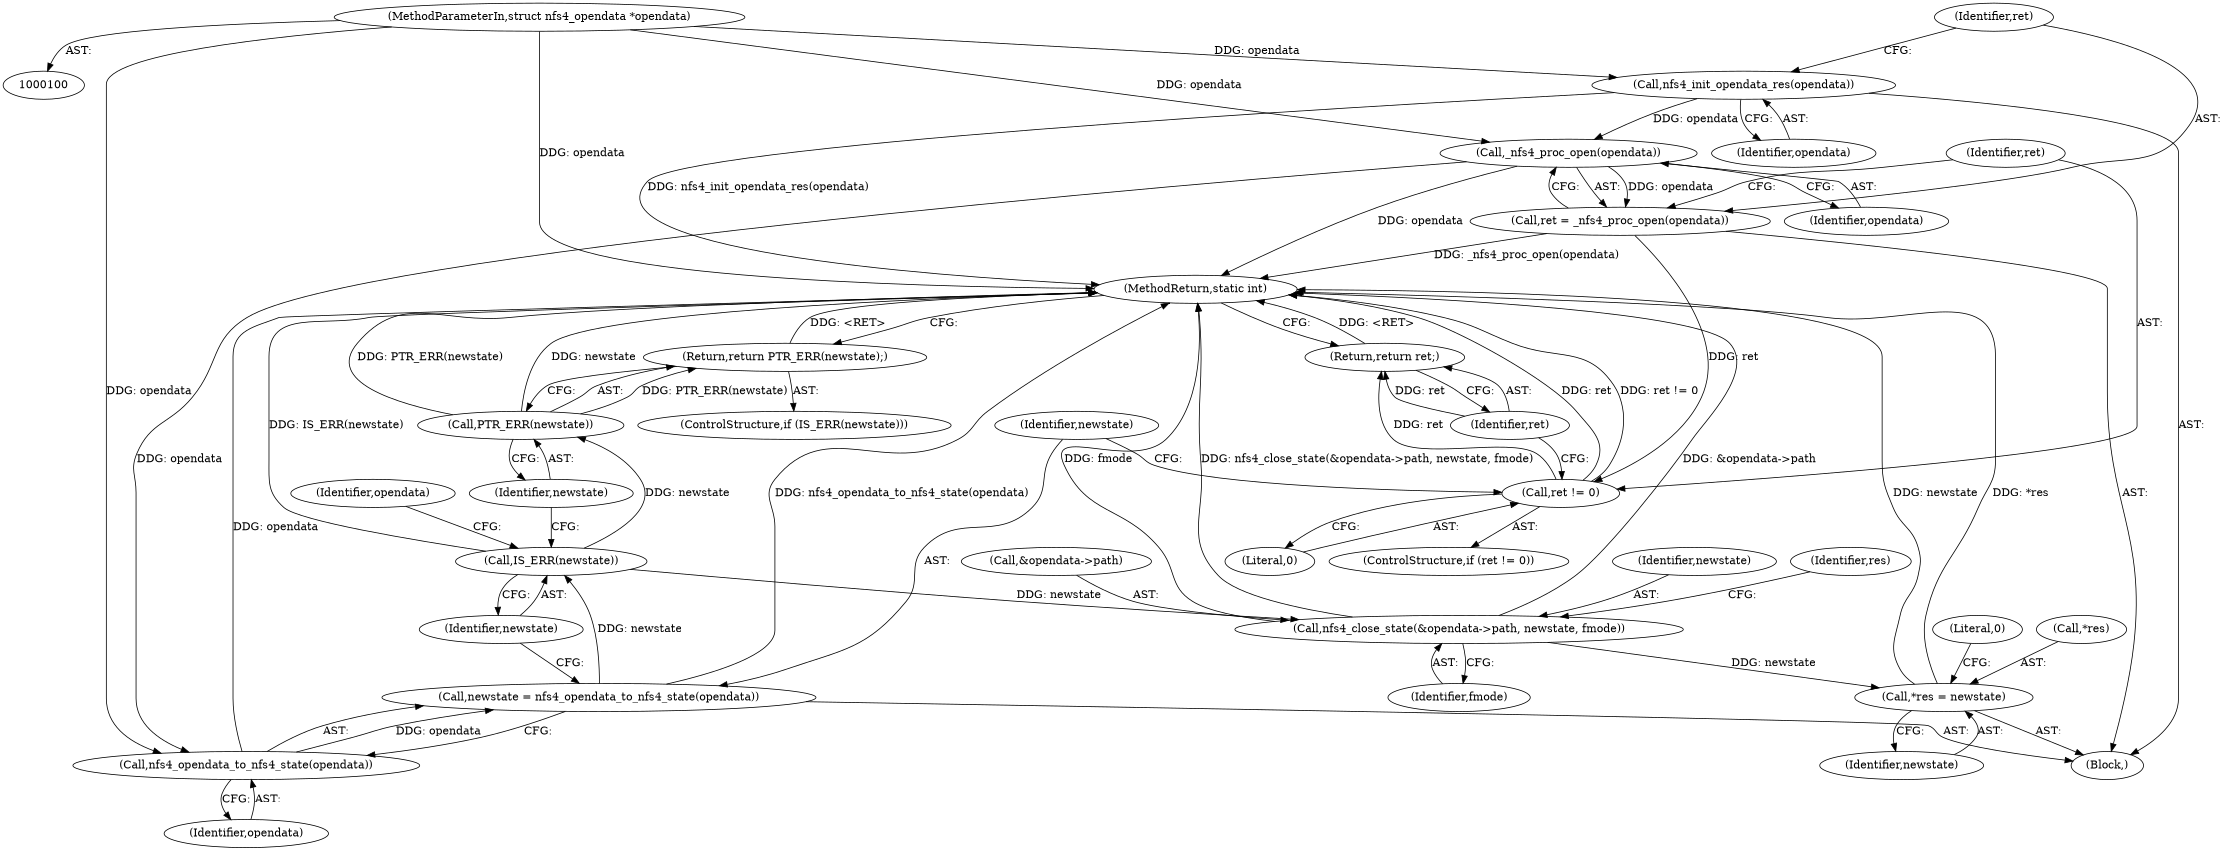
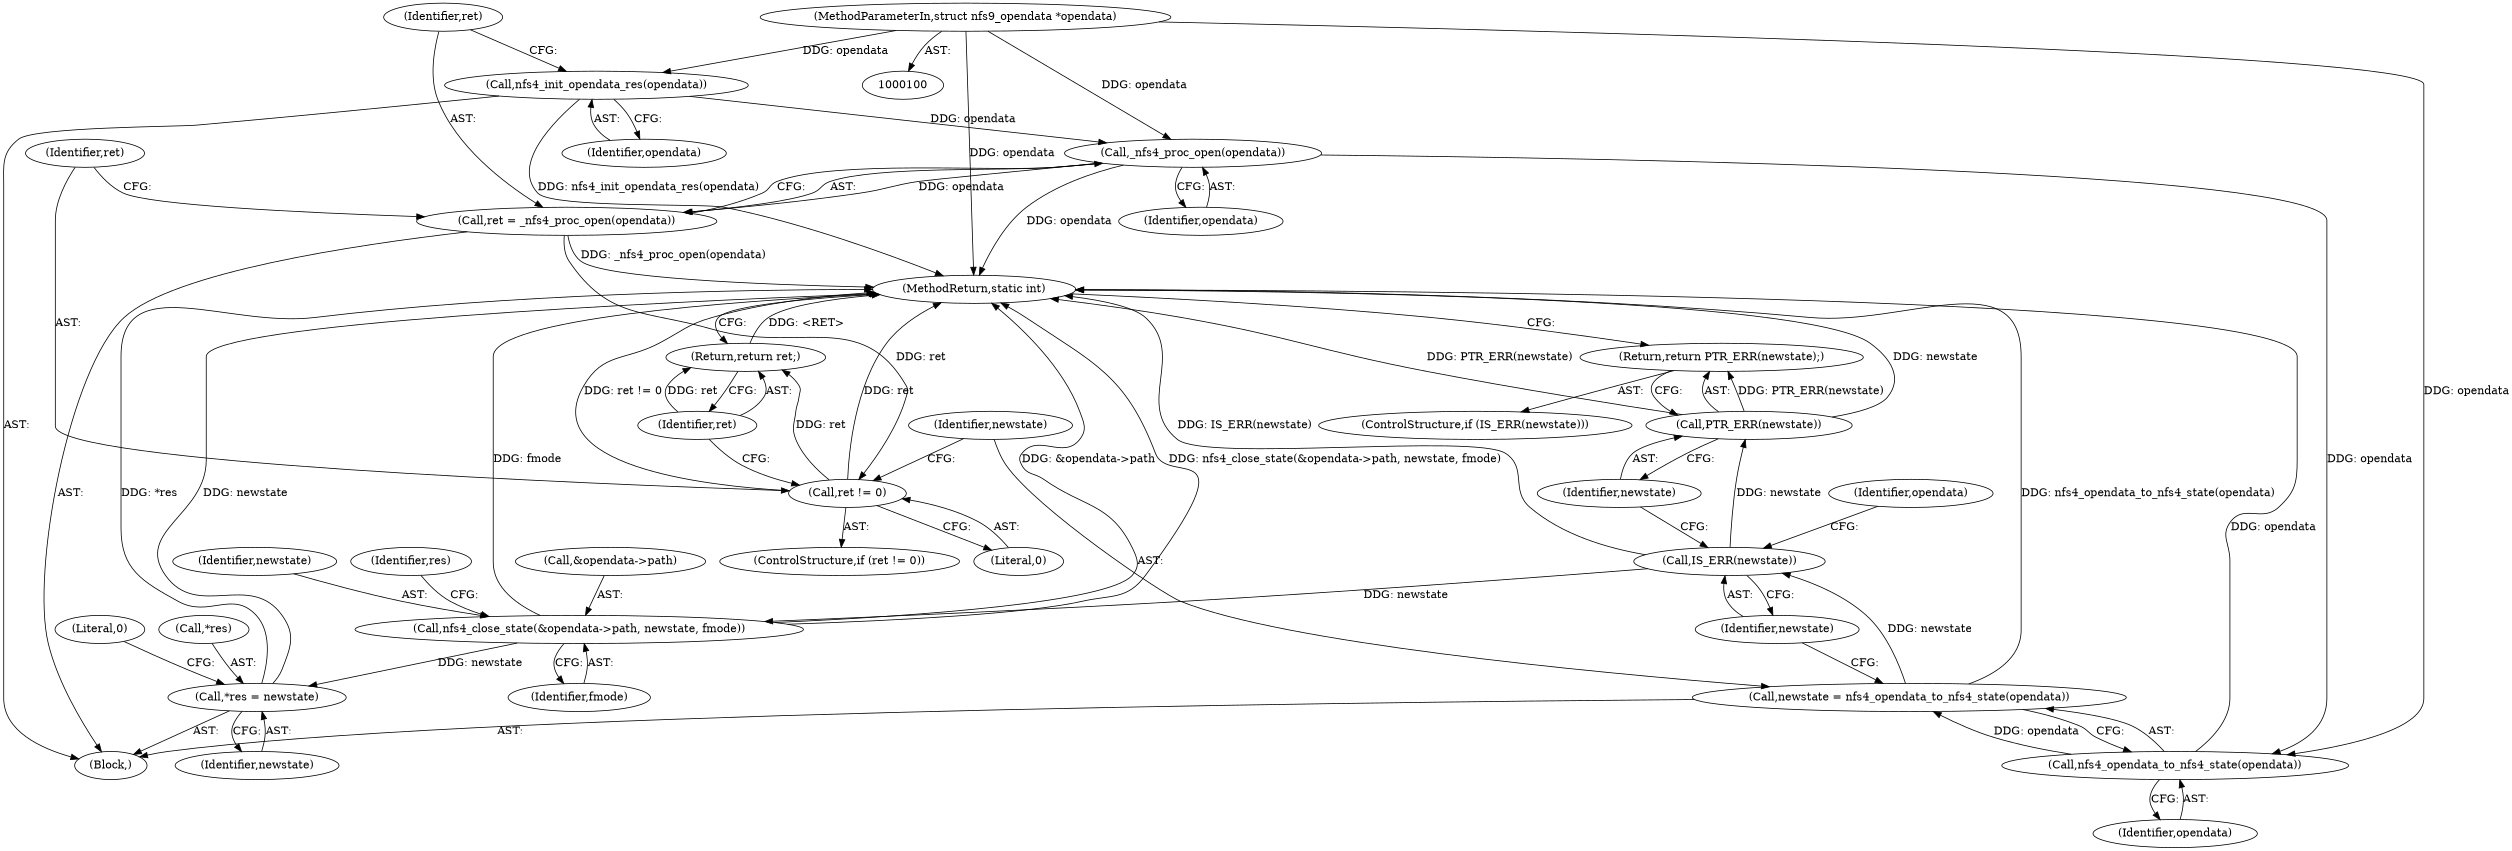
node "(MethodParameterIn,struct nfs4_opendata *opendata)": label "(MethodParameterIn,struct nfs4_opendata *opendata)" -> "(MethodParameterIn,struct nfs9_opendata *opendata)"
edge "(Return,return PTR_ERR(newstate);)" -> "(MethodReturn,static int)": removed, label "DDG: <RET>"
